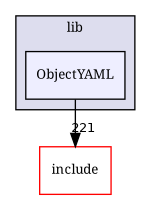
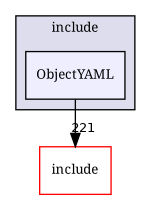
cluster "lib": label "lib" -> "include"
